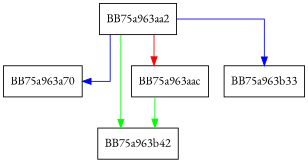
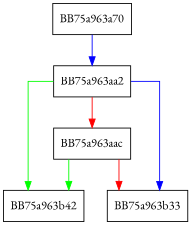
edge "BB75a963aa2" -> "BB75a963a70": reversed
edge "BB75a963aac" -> "BB75a963b33": added
